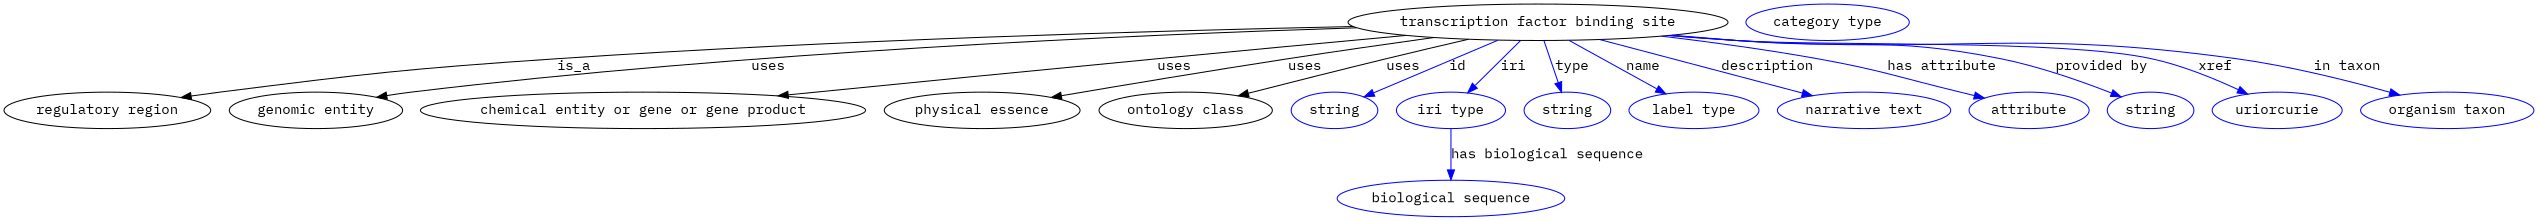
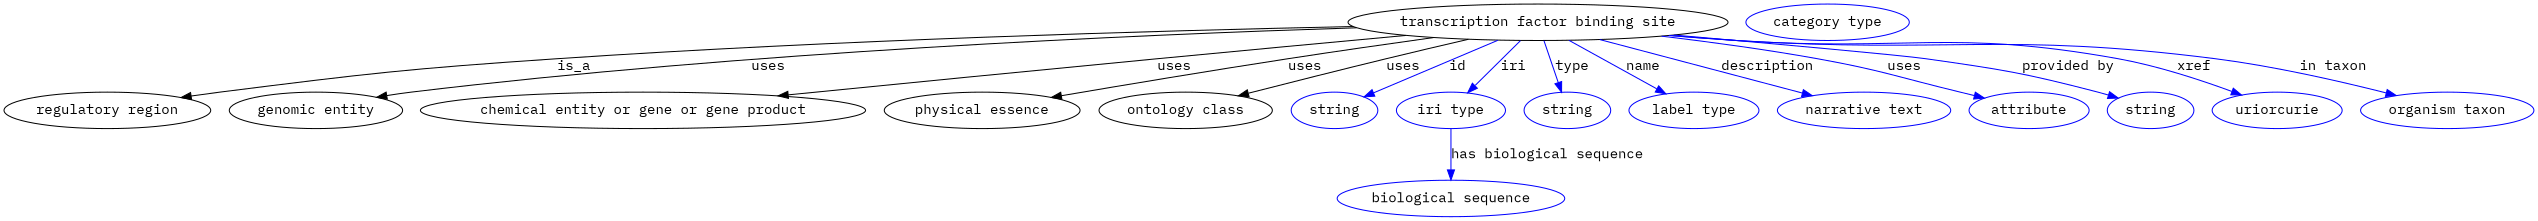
edge "transcription factor binding site" -> "attribute": label "has attribute" -> "uses"
